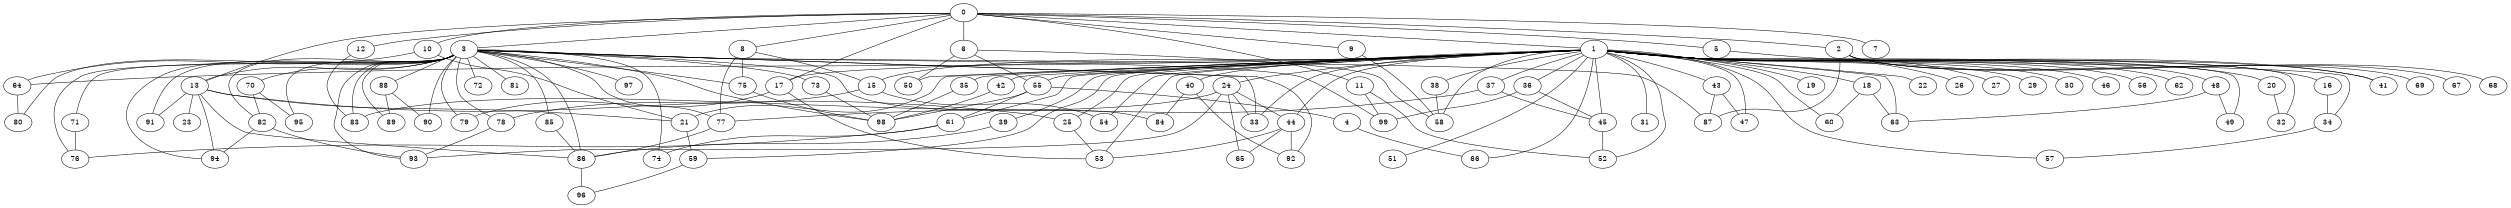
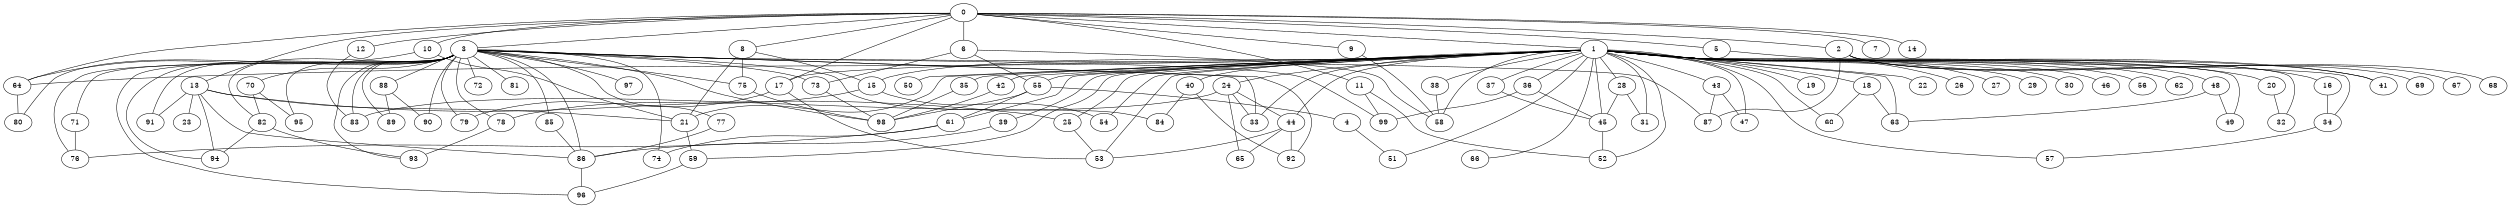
edge "0" -- "64": added
node "14": added
edge "3" -- "13": now "3" -- "96"
edge "6" -- "50": now "6" -- "73"
node "28": added
edge "8" -- "77": now "8" -- "21"
edge "37" -- "77": removed
edge "4" -- "66": now "4" -- "51"
edge "24" -- "93": removed
